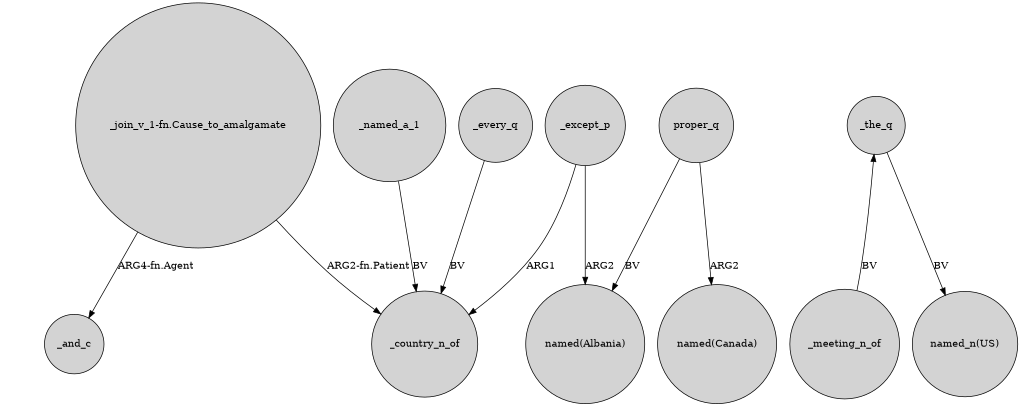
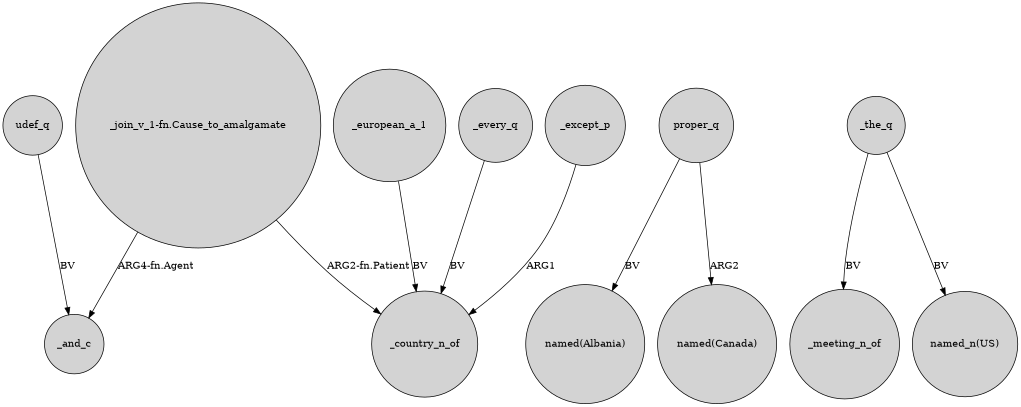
node "udef_q": added
node "_named_a_1": label "_named_a_1" -> "_european_a_1"
edge "_except_p" -> "named(Albania)": removed, label "ARG2"
edge "_meeting_n_of" -> "_the_q": reversed
